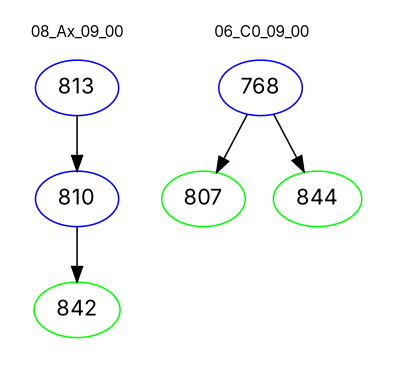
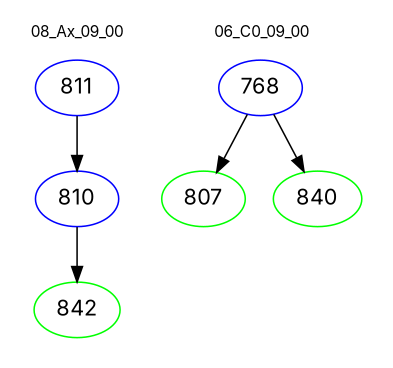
node "813": label "813" -> "811"
node "844": label "844" -> "840"
